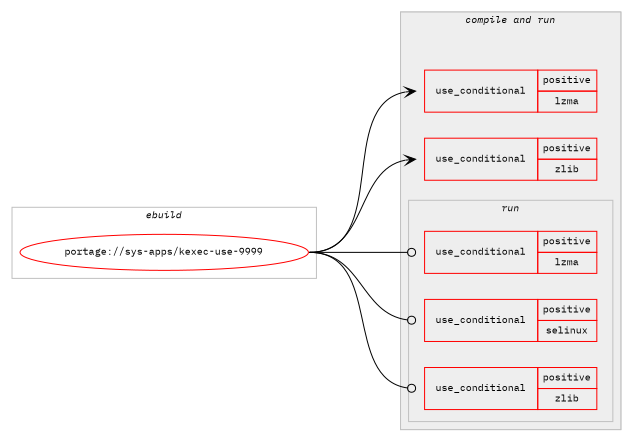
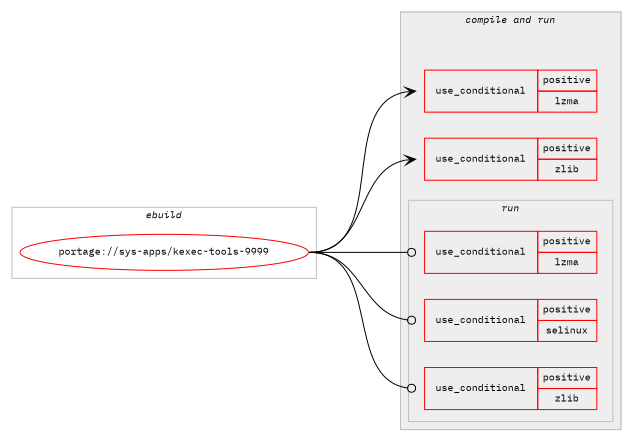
node "portage://sys-apps/kexec-use-9999": label "portage://sys-apps/kexec-use-9999" -> "portage://sys-apps/kexec-tools-9999"
